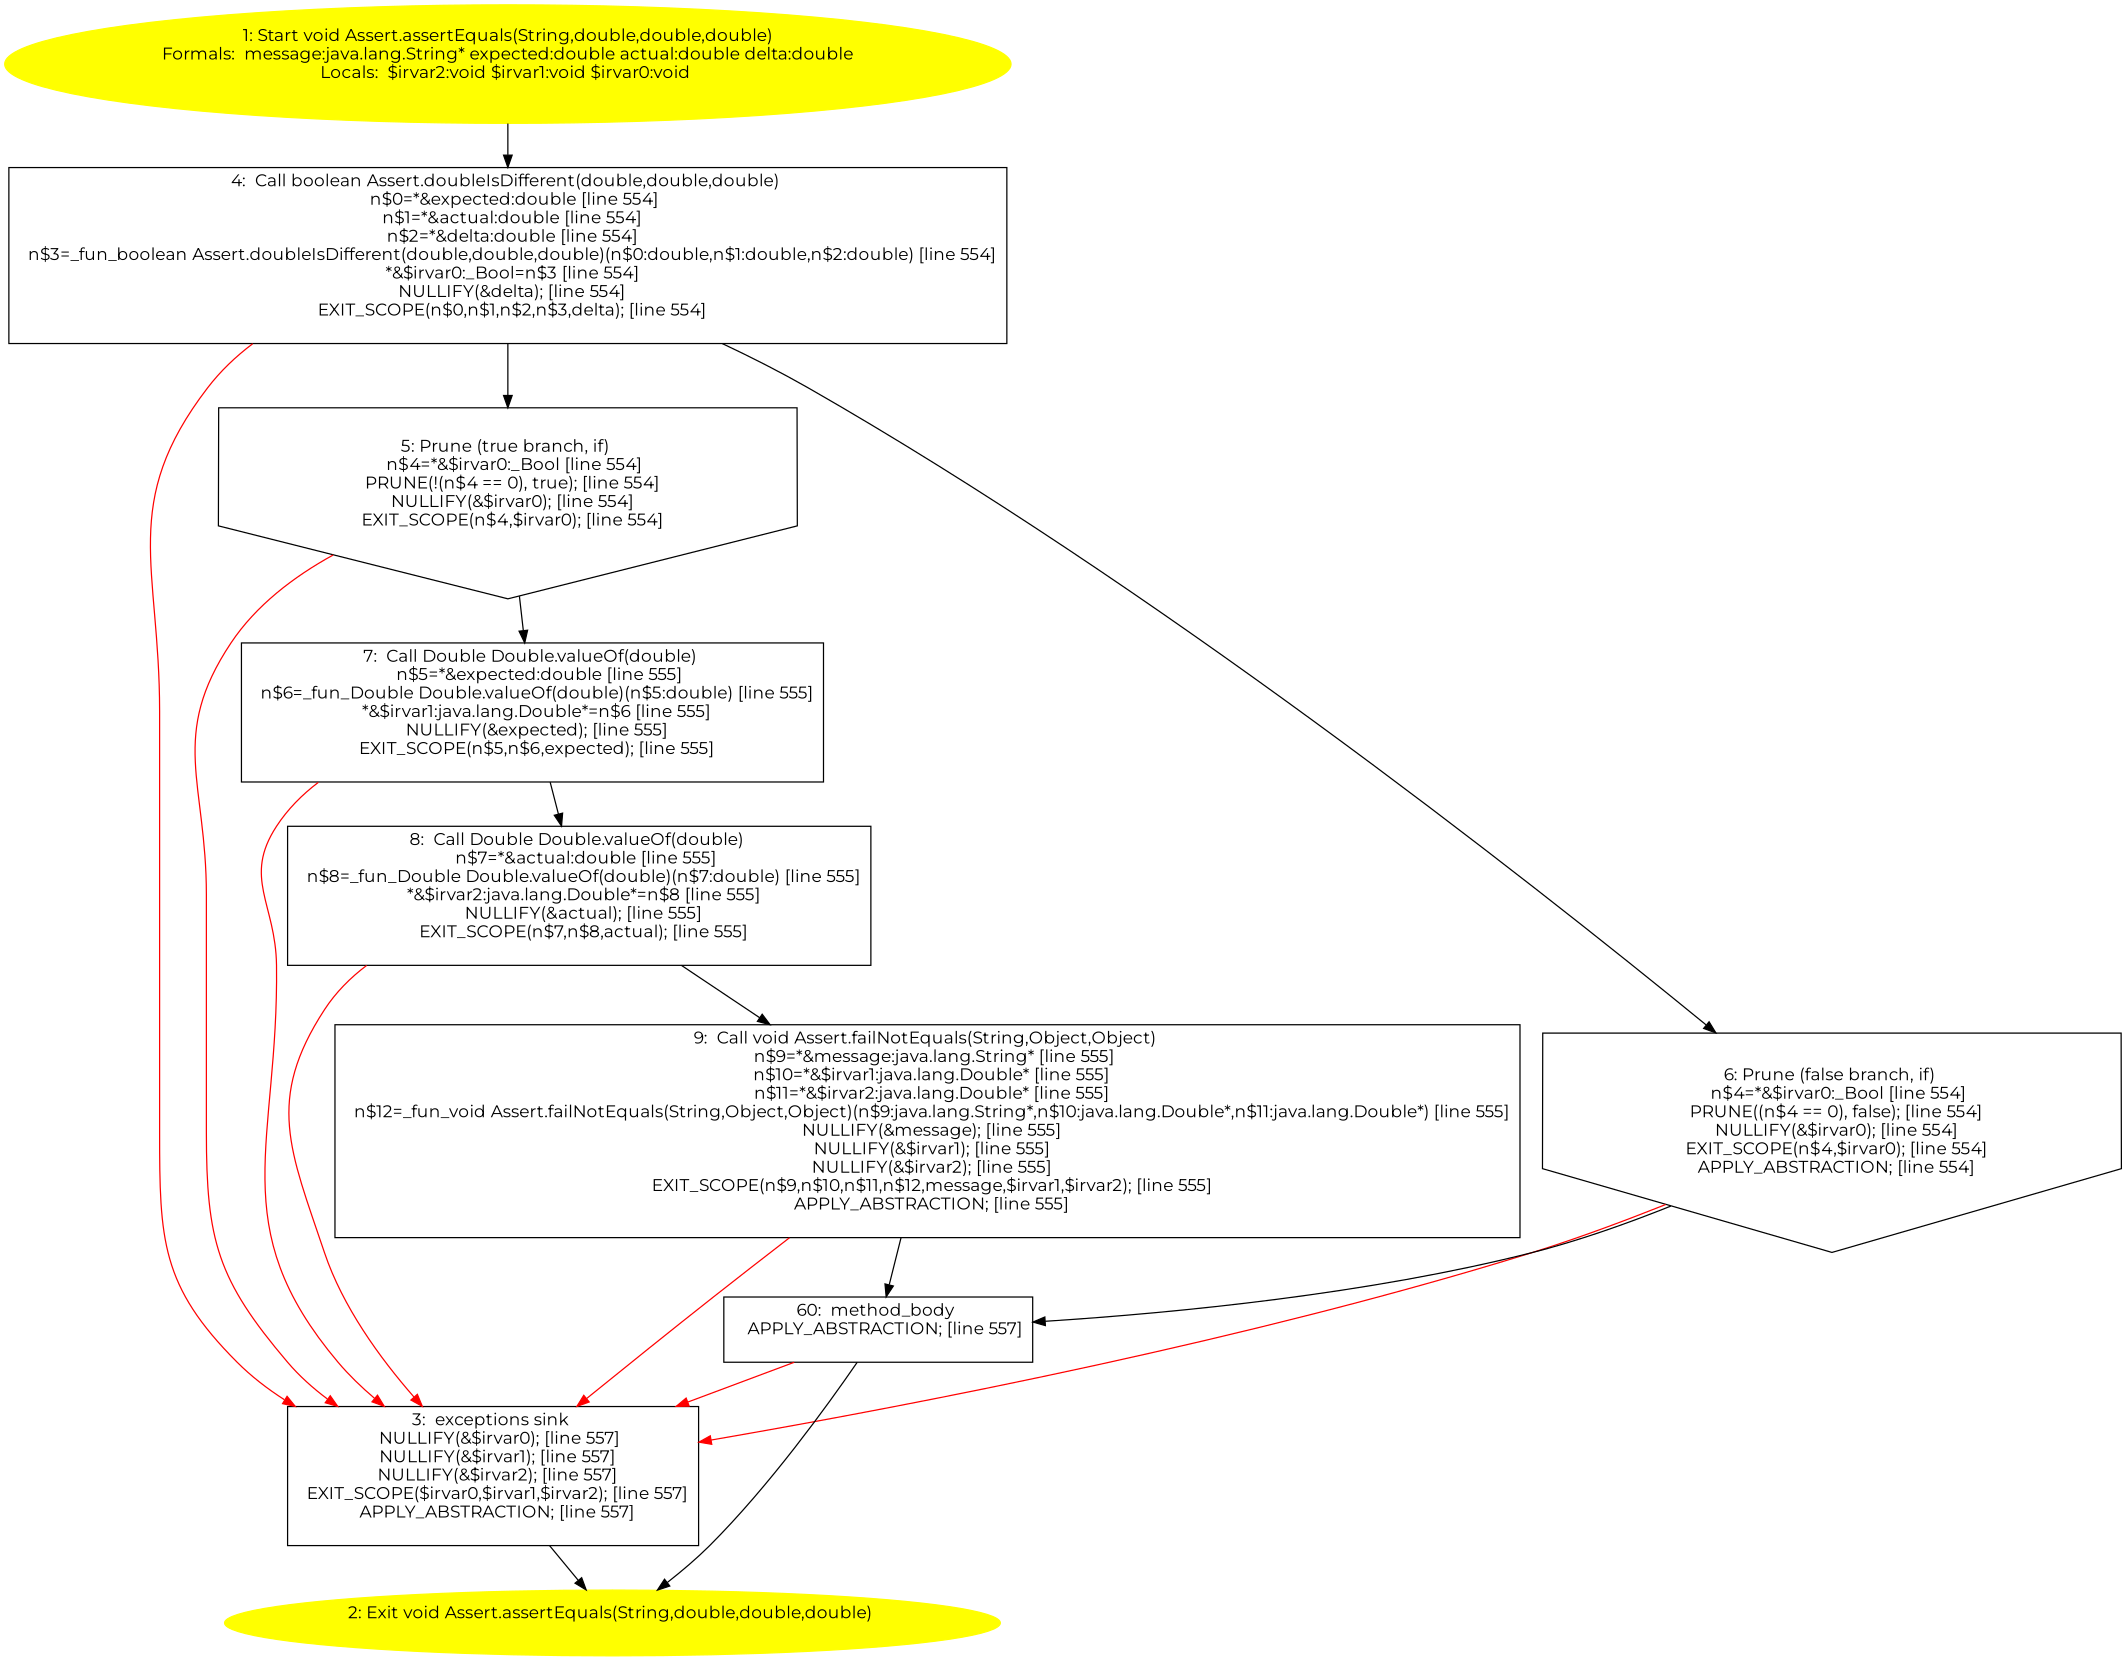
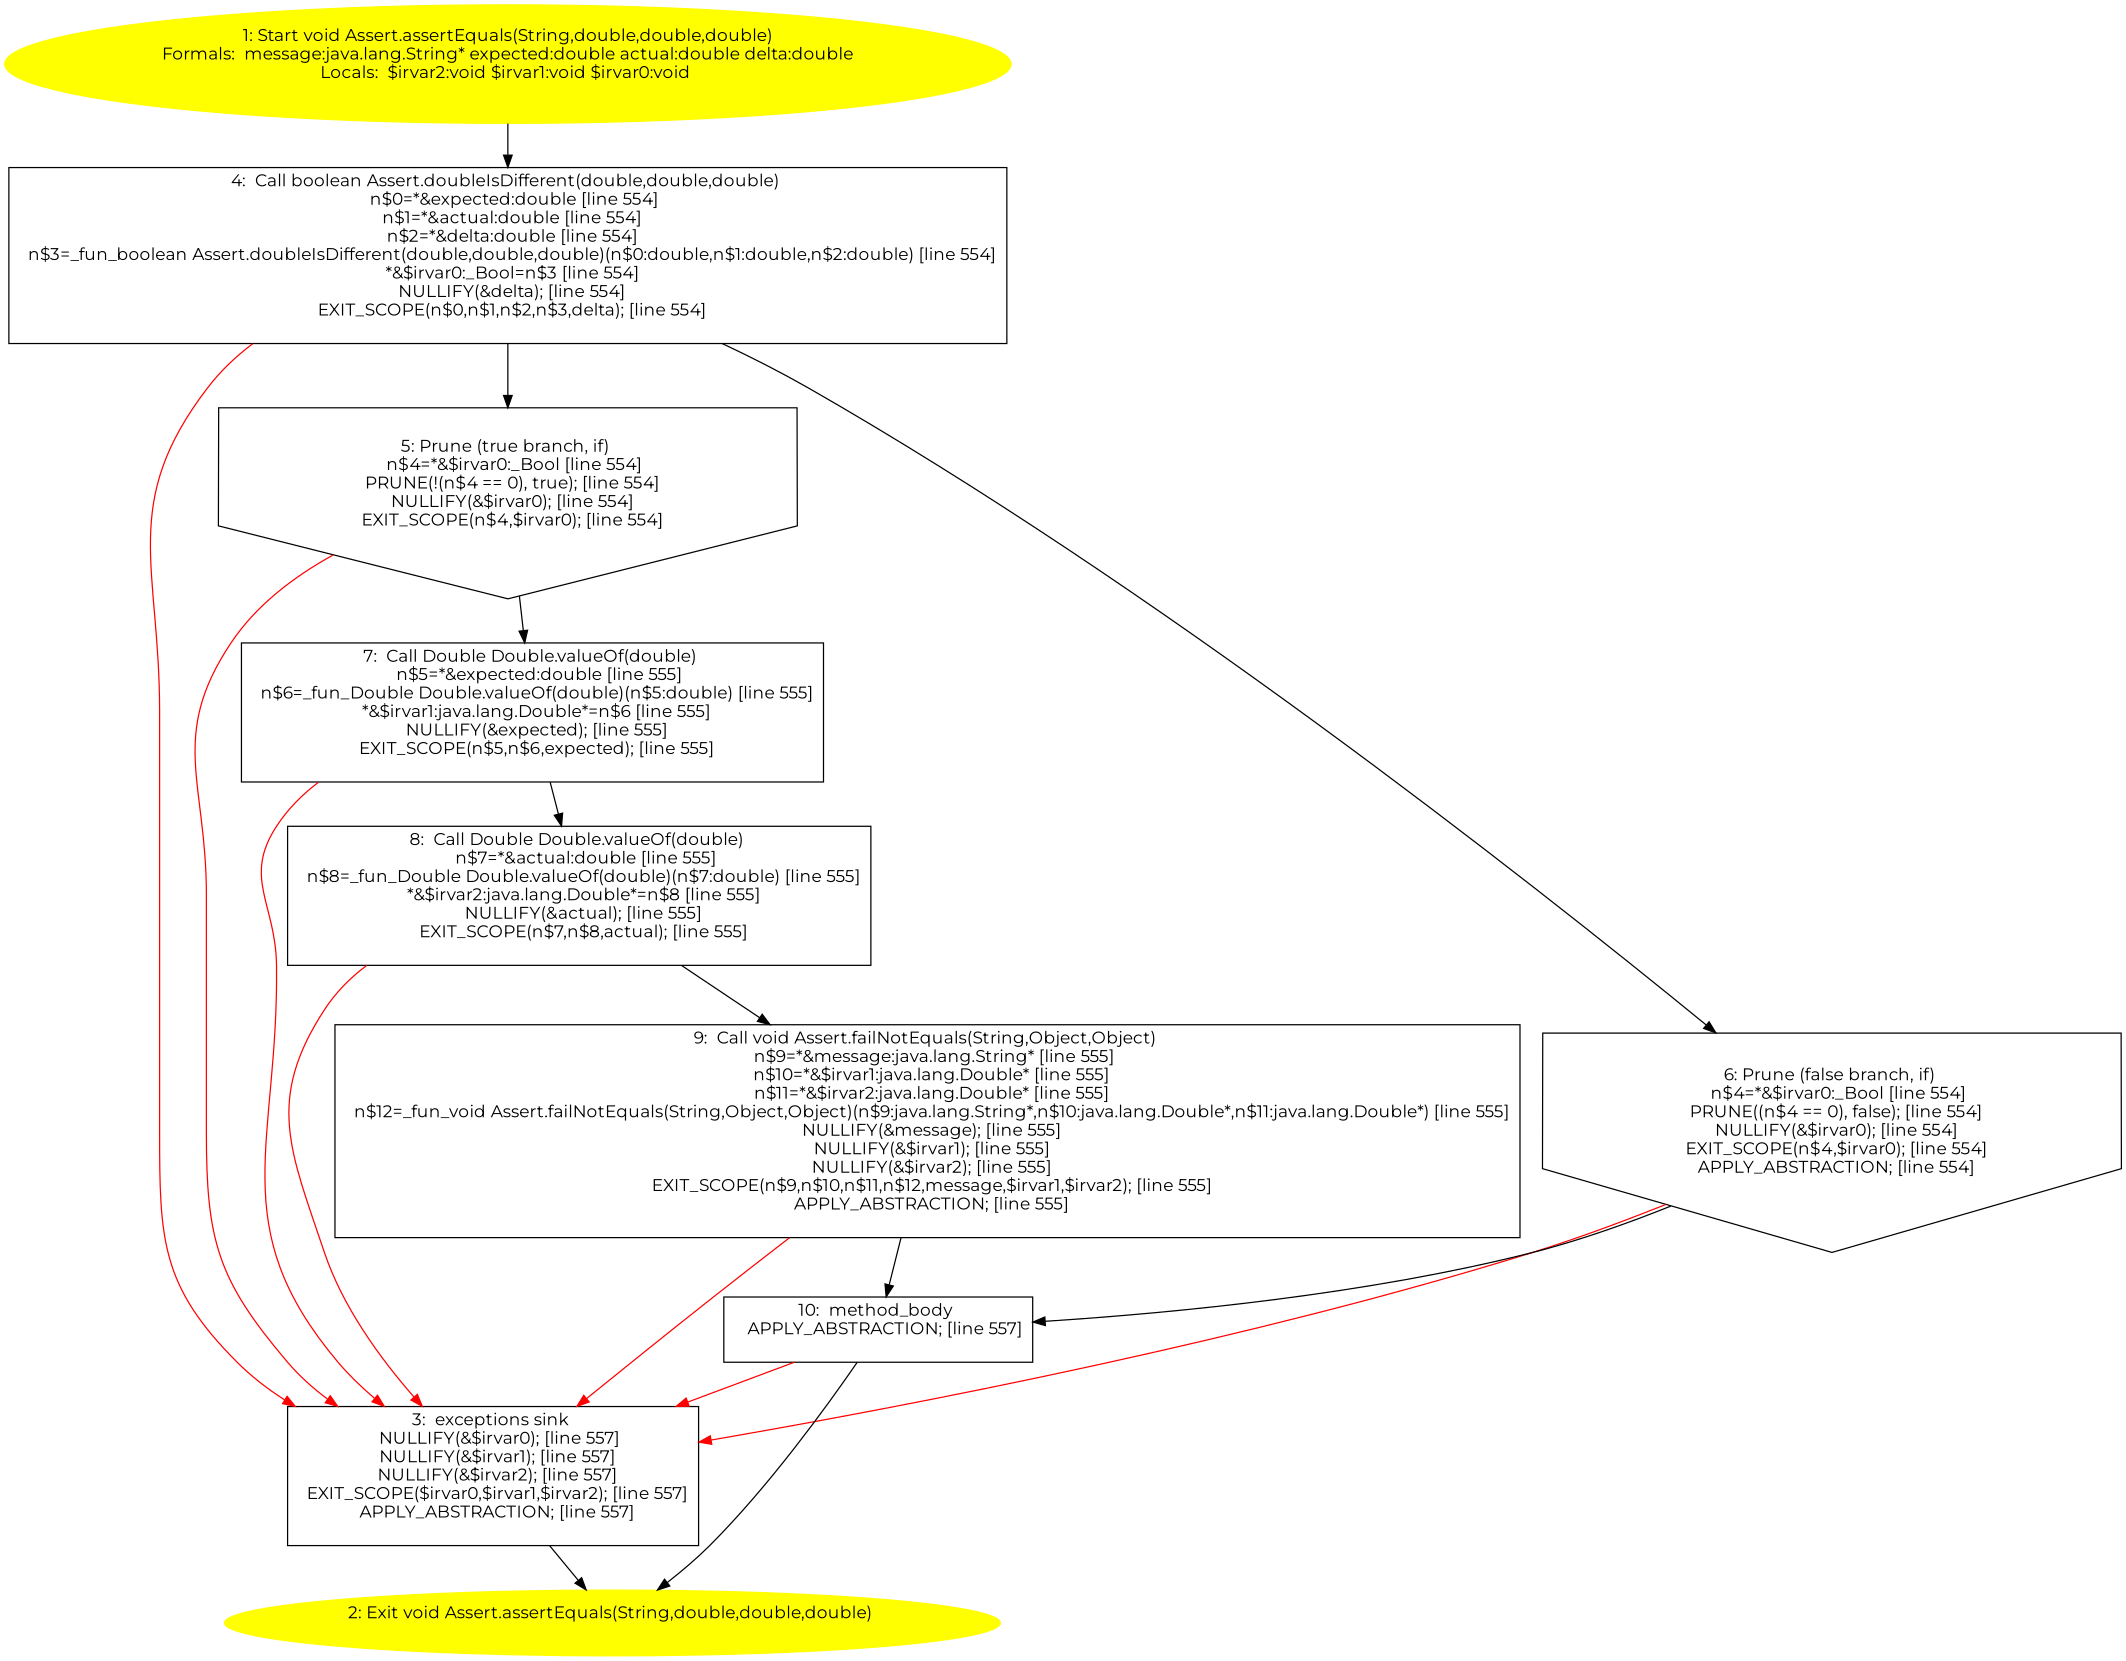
node "60:  method_body APPLY_ABSTRACTION; [line 557]": label "60:  method_body APPLY_ABSTRACTION; [line 557]" -> "10:  method_body APPLY_ABSTRACTION; [line 557]"
